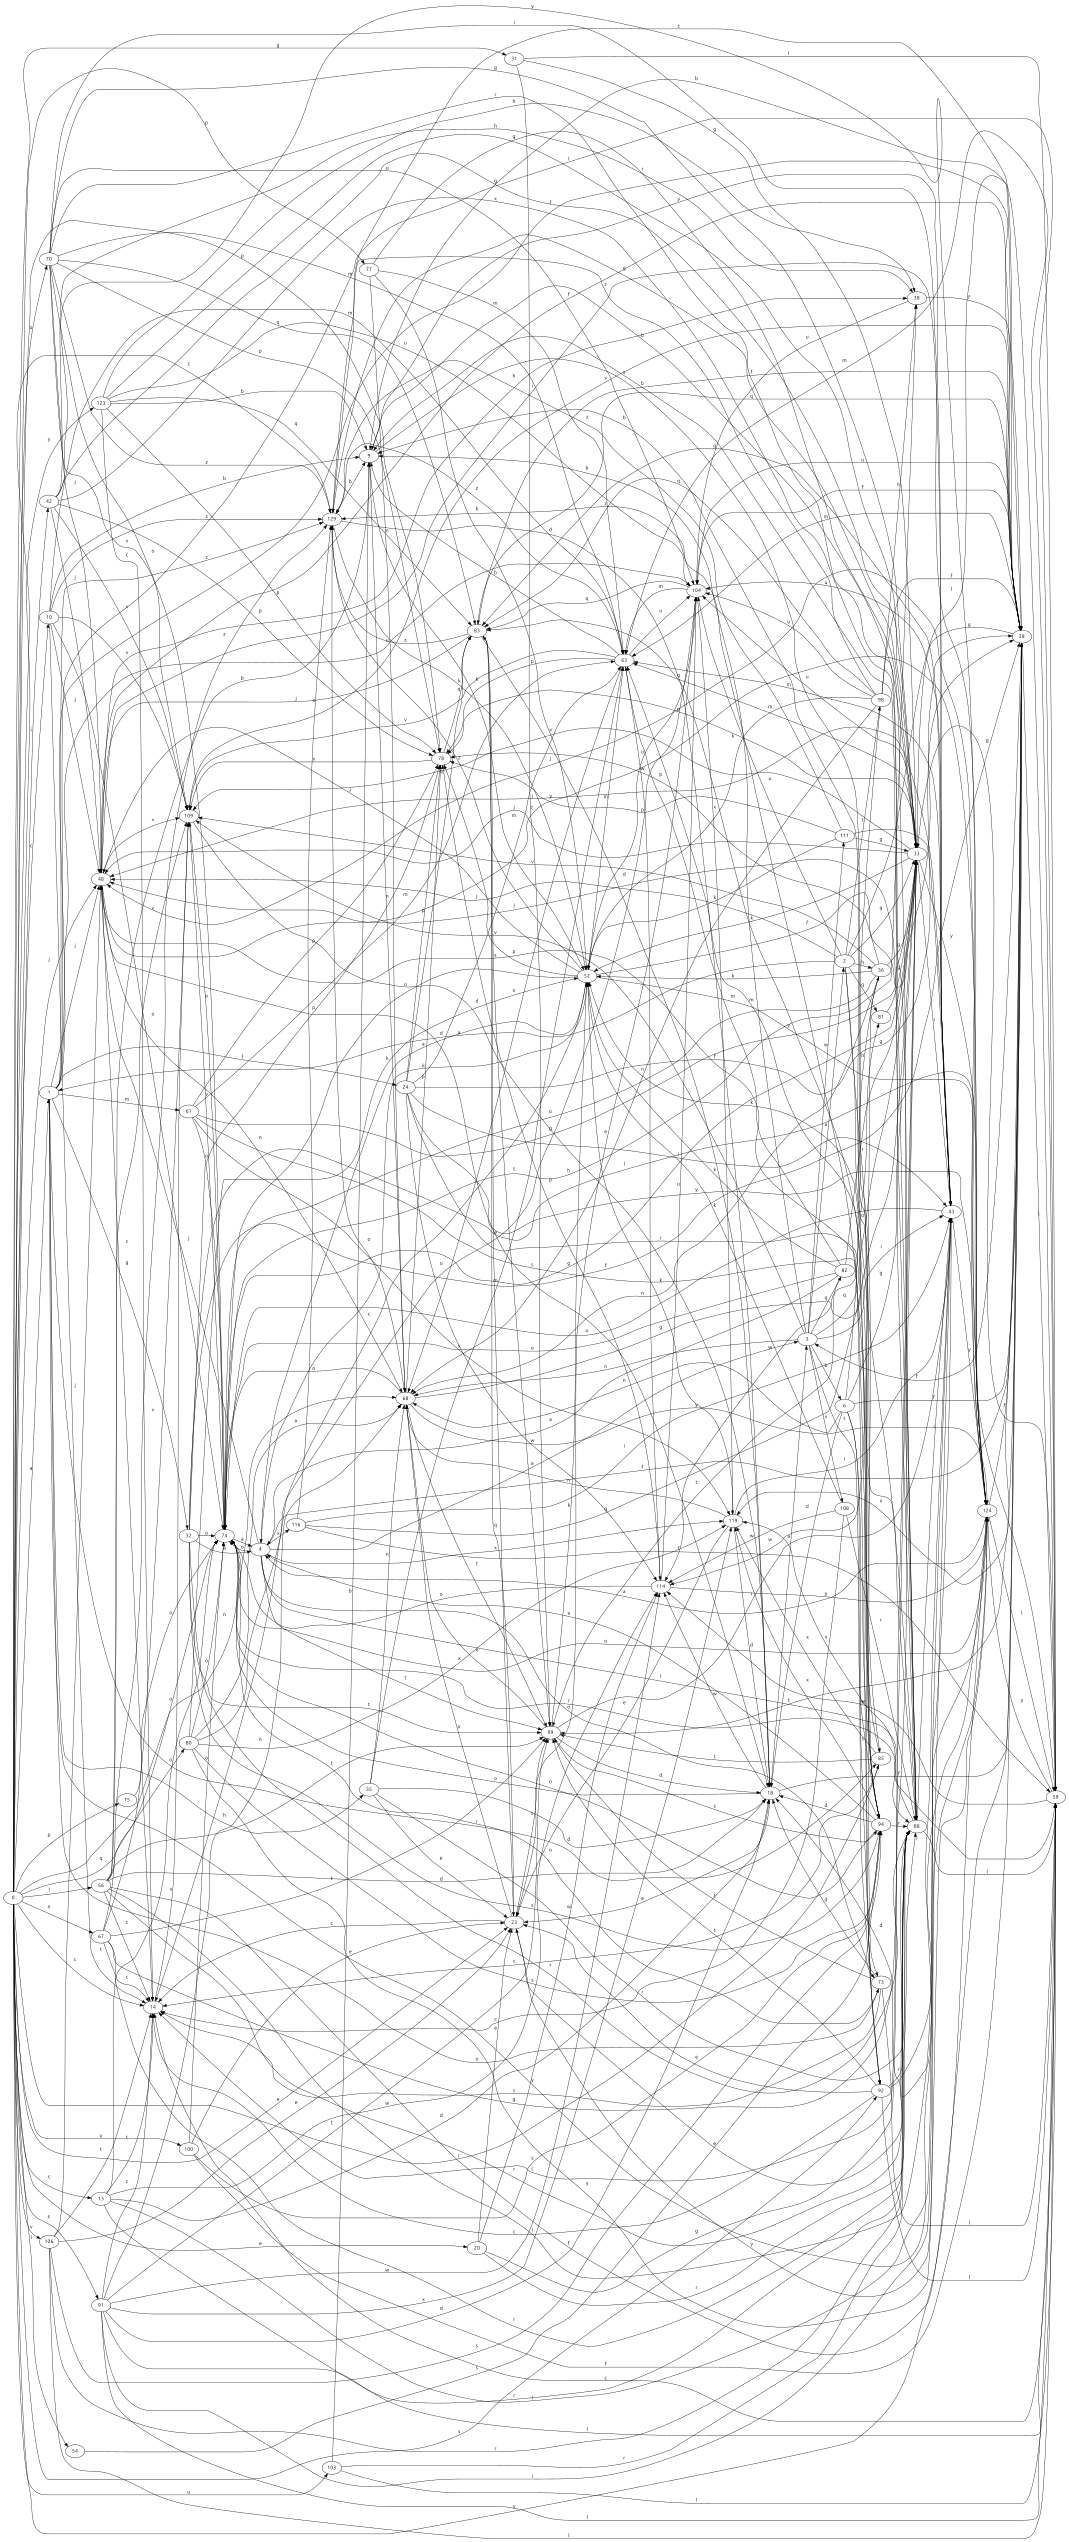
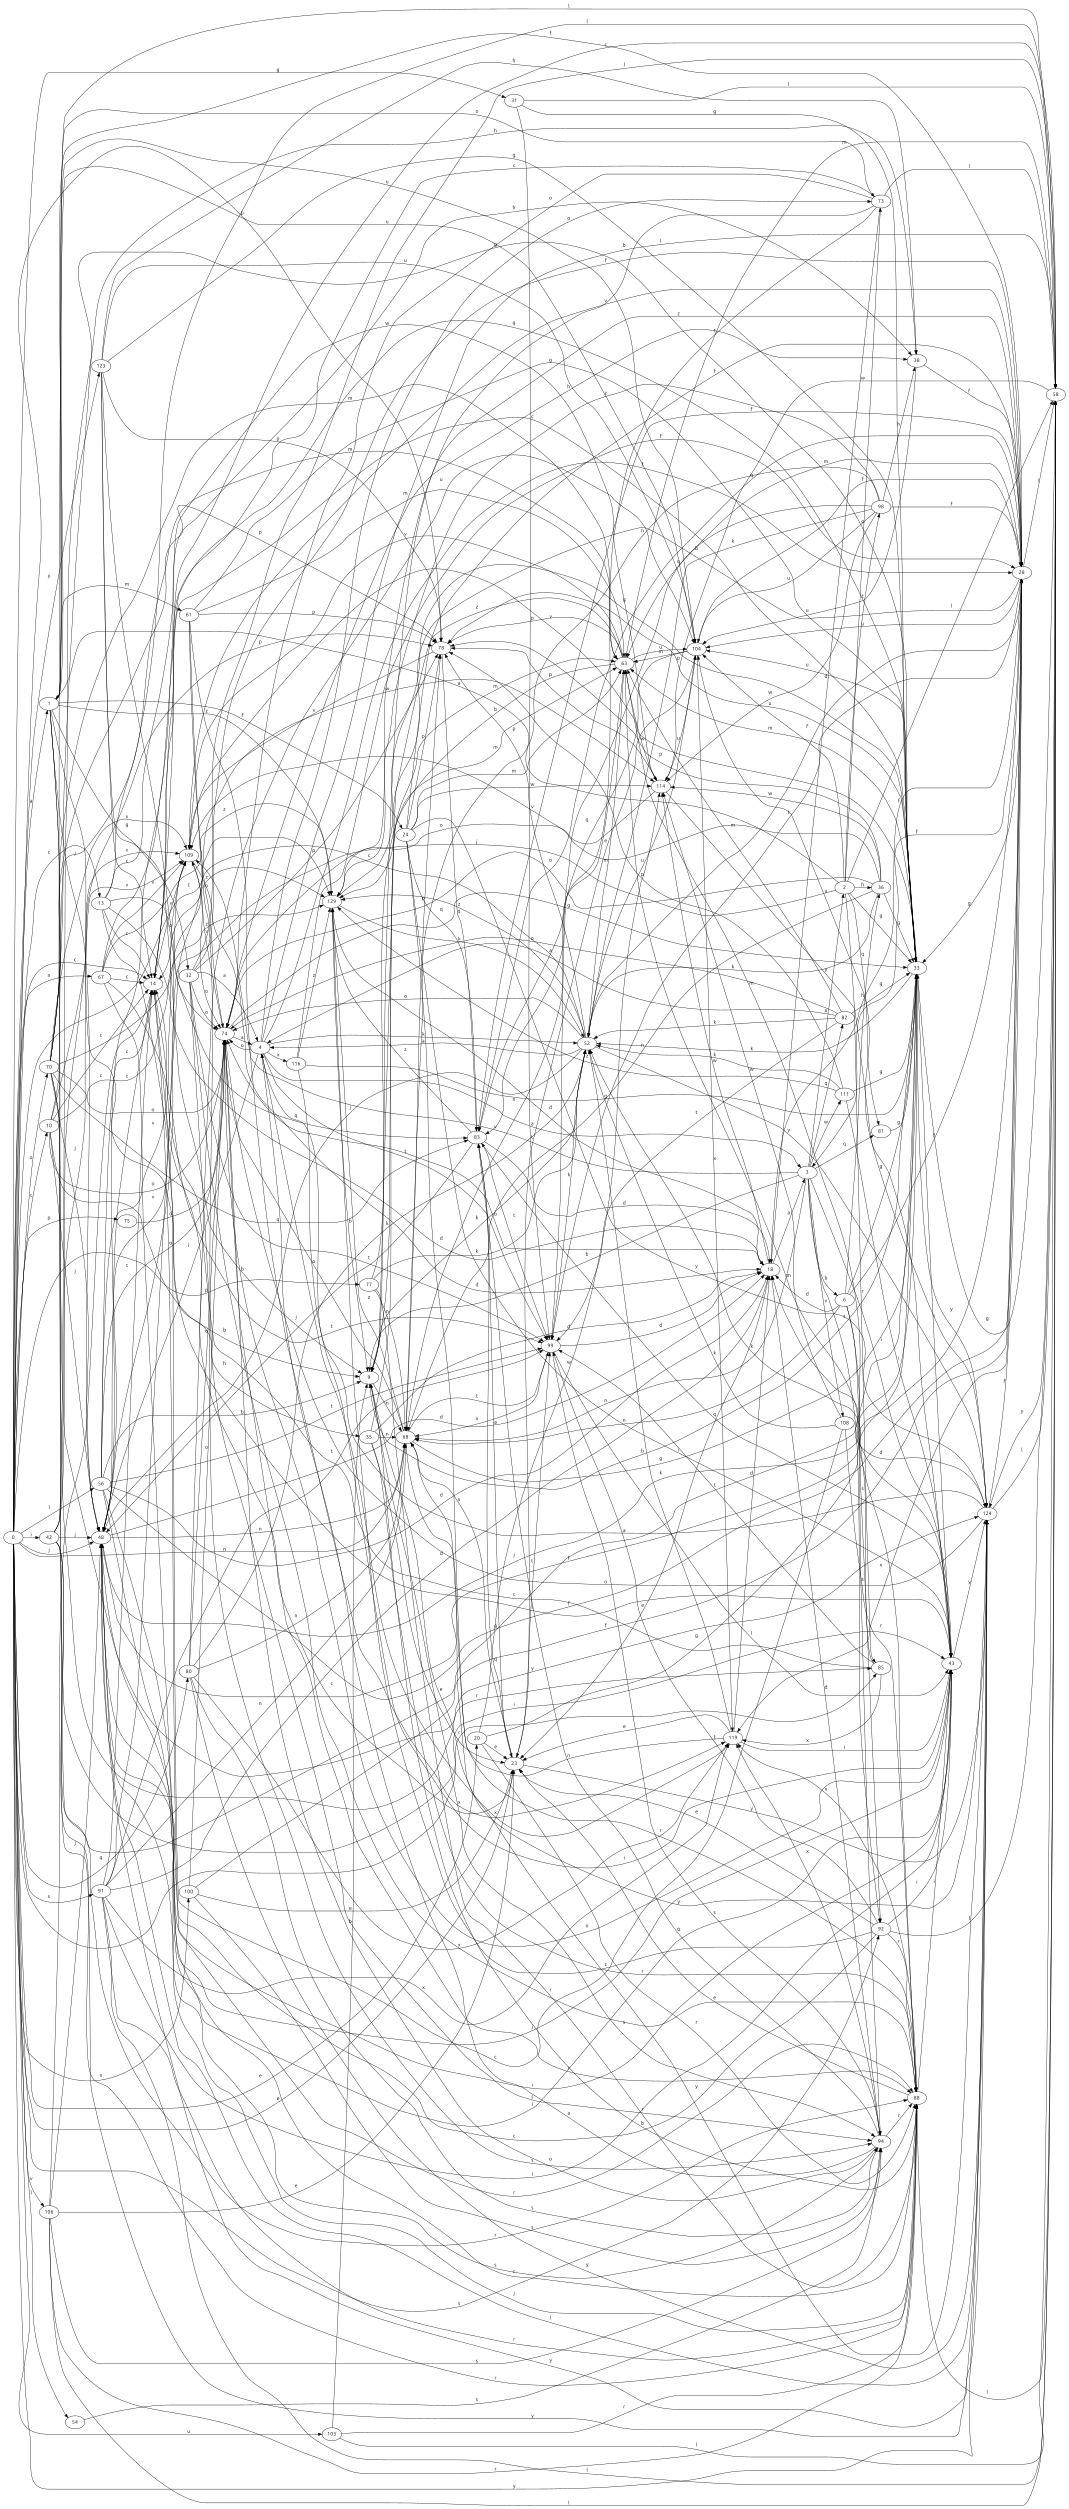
edge "42" -> "88": label "x" -> "r"
edge "68" -> "129": label "o" -> "z"
edge "116" -> "58": now "116" -> "28"
